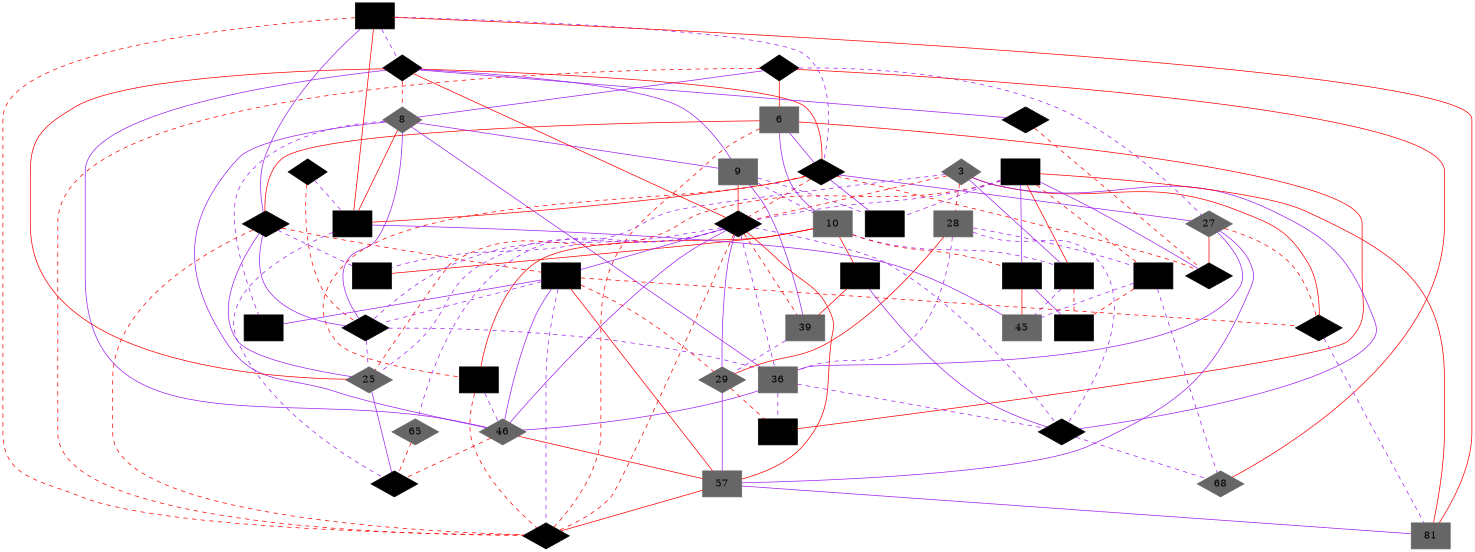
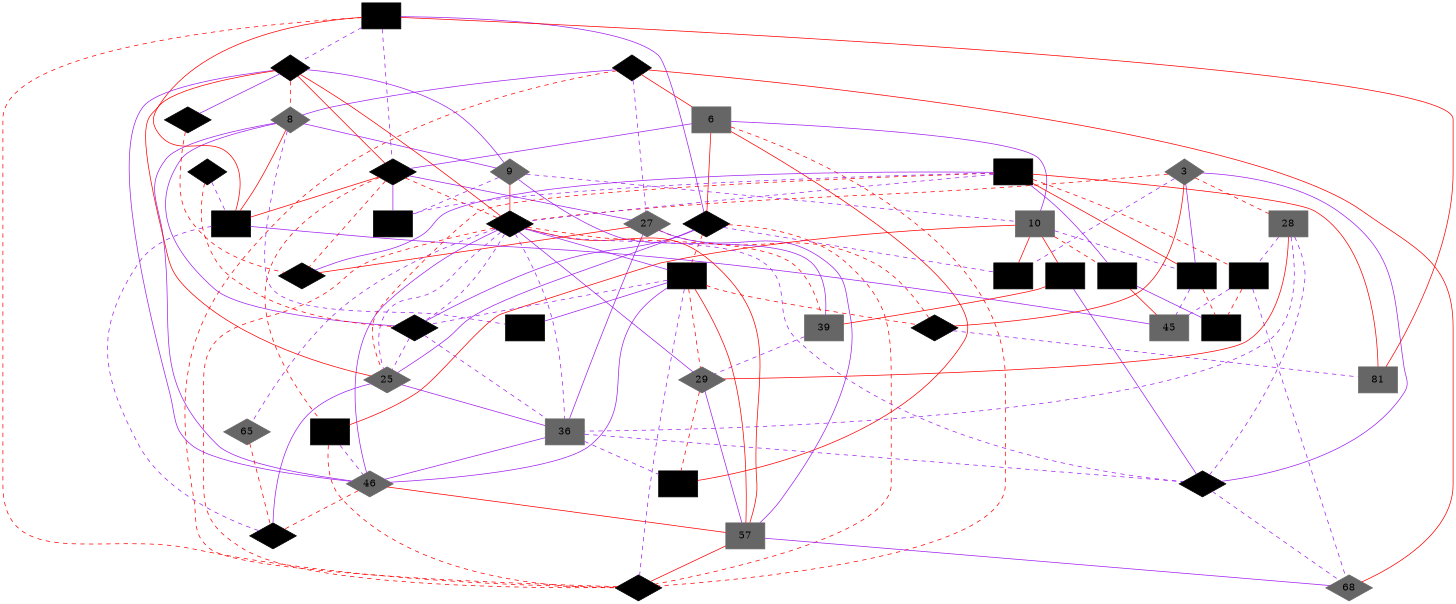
node "9": shape box -> diamond
edge "8" -- "36": now "25" -- "36"
edge "57" -- "81": now "57" -- "68"
